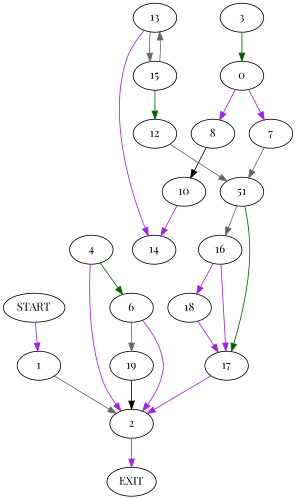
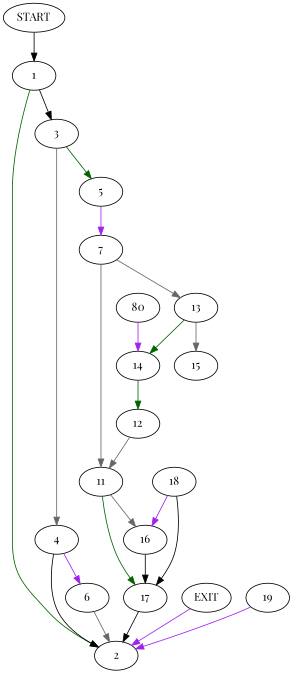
edge "15" -> "13": now "7" -> "13"
node "0": label "0" -> "5"
edge "1" -> "3": added
edge "15" -> "12": now "14" -> "12"
edge "13" -> "14": color purple -> darkgreen
node "8": removed
node "10": label "10" -> "80"
node "51": label "51" -> "11"
edge "4" -> "6": color darkgreen -> purple
edge "16" -> "18": reversed
edge "16" -> "17": color purple -> black
edge "START" -> "1": color purple -> black
edge "3" -> "4": added
edge "6" -> "19": removed
edge "18" -> "17": color purple -> black
edge "4" -> "2": color purple -> black
edge "6" -> "2": color purple -> gray40
edge "19" -> "2": color black -> purple
edge "1" -> "2": color gray40 -> darkgreen
edge "17" -> "2": color purple -> black
edge "2" -> "EXIT": reversed
